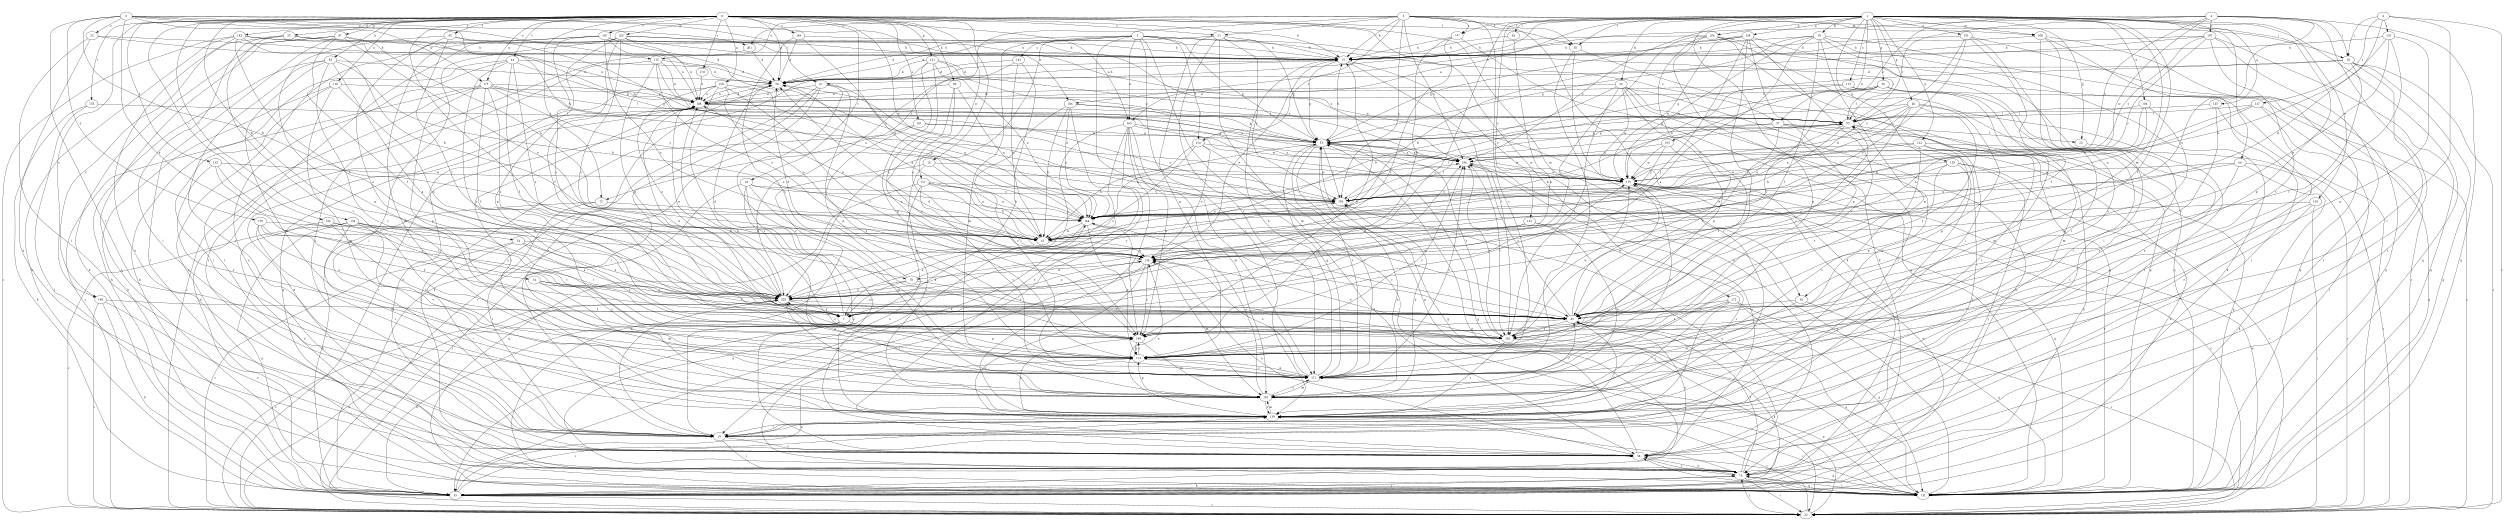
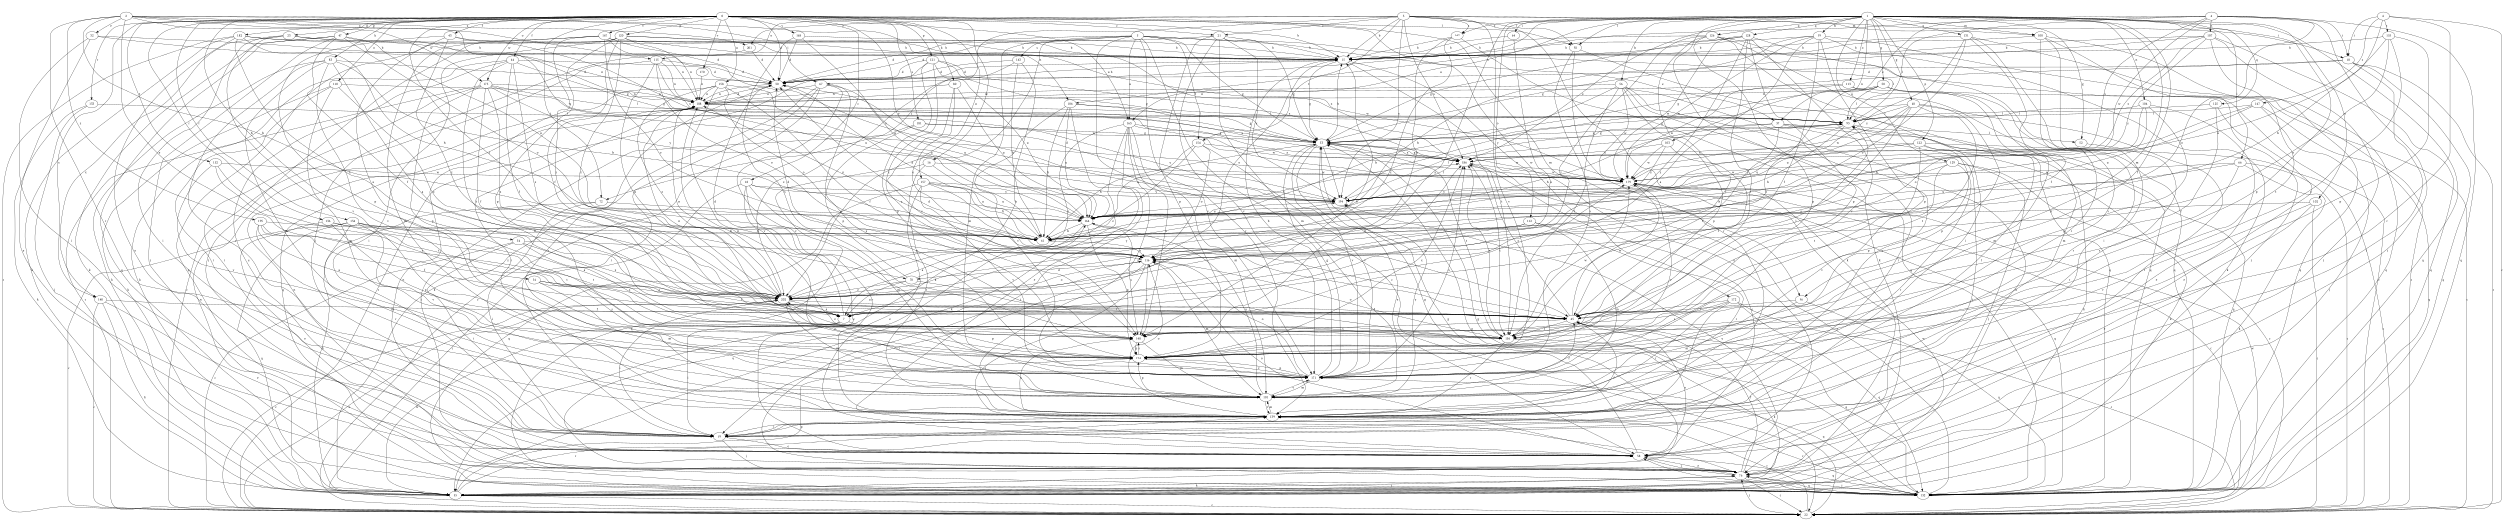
edge "59" -> "38": now "104" -> "38"
edge "68" -> "45": removed, label "f"
